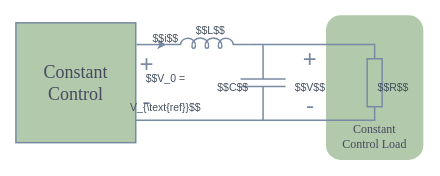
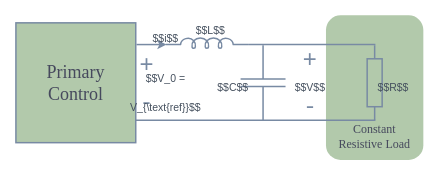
node "Constant Control": label "Constant Control" -> "Primary Control"
node "Constant Control Load": label "Constant Control Load" -> "Constant Resistive Load"
